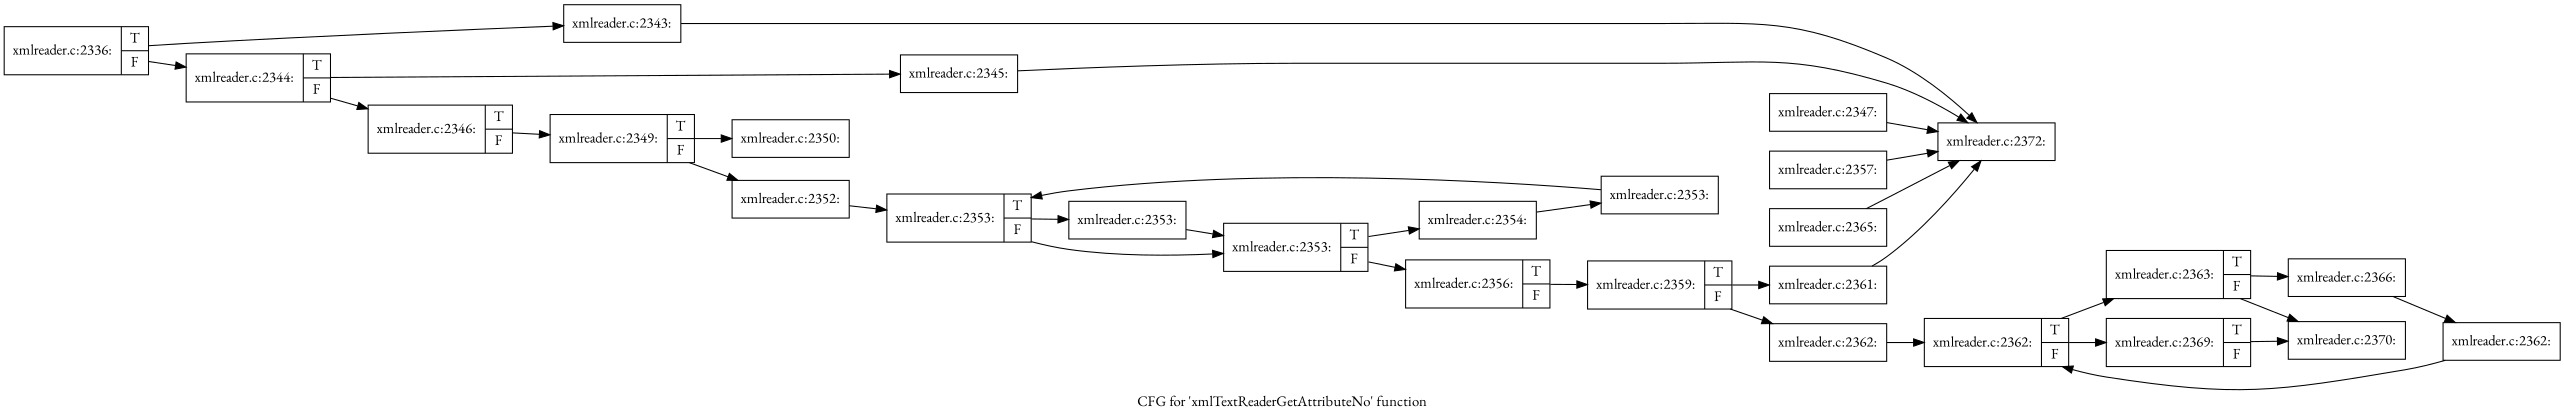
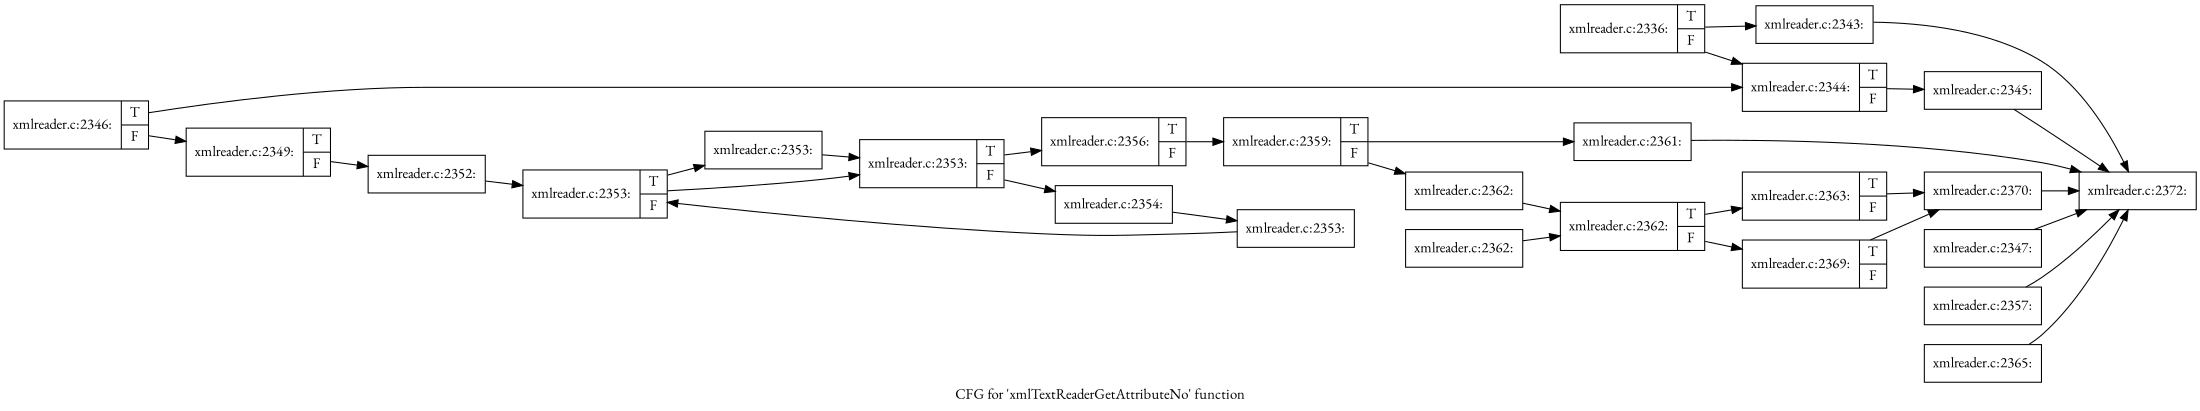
edge "xmlreader.c:2344:" -> "xmlreader.c:2346:": reversed
node "xmlreader.c:2350:": removed
edge "xmlreader.c:2370:" -> "xmlreader.c:2372:": added
node "xmlreader.c:2366:": removed
